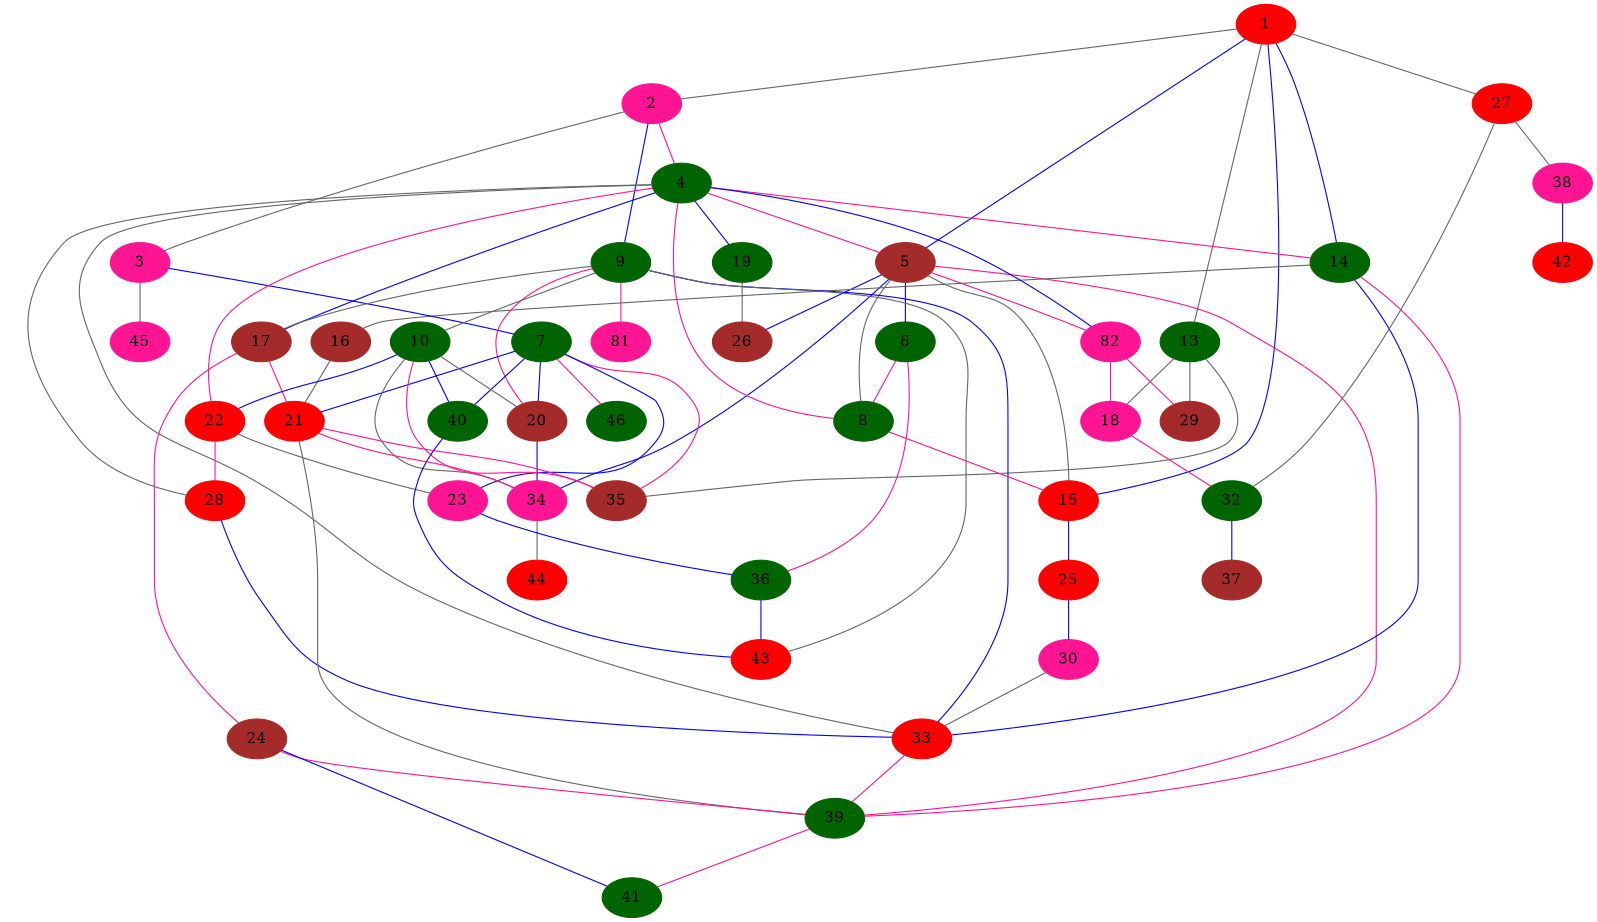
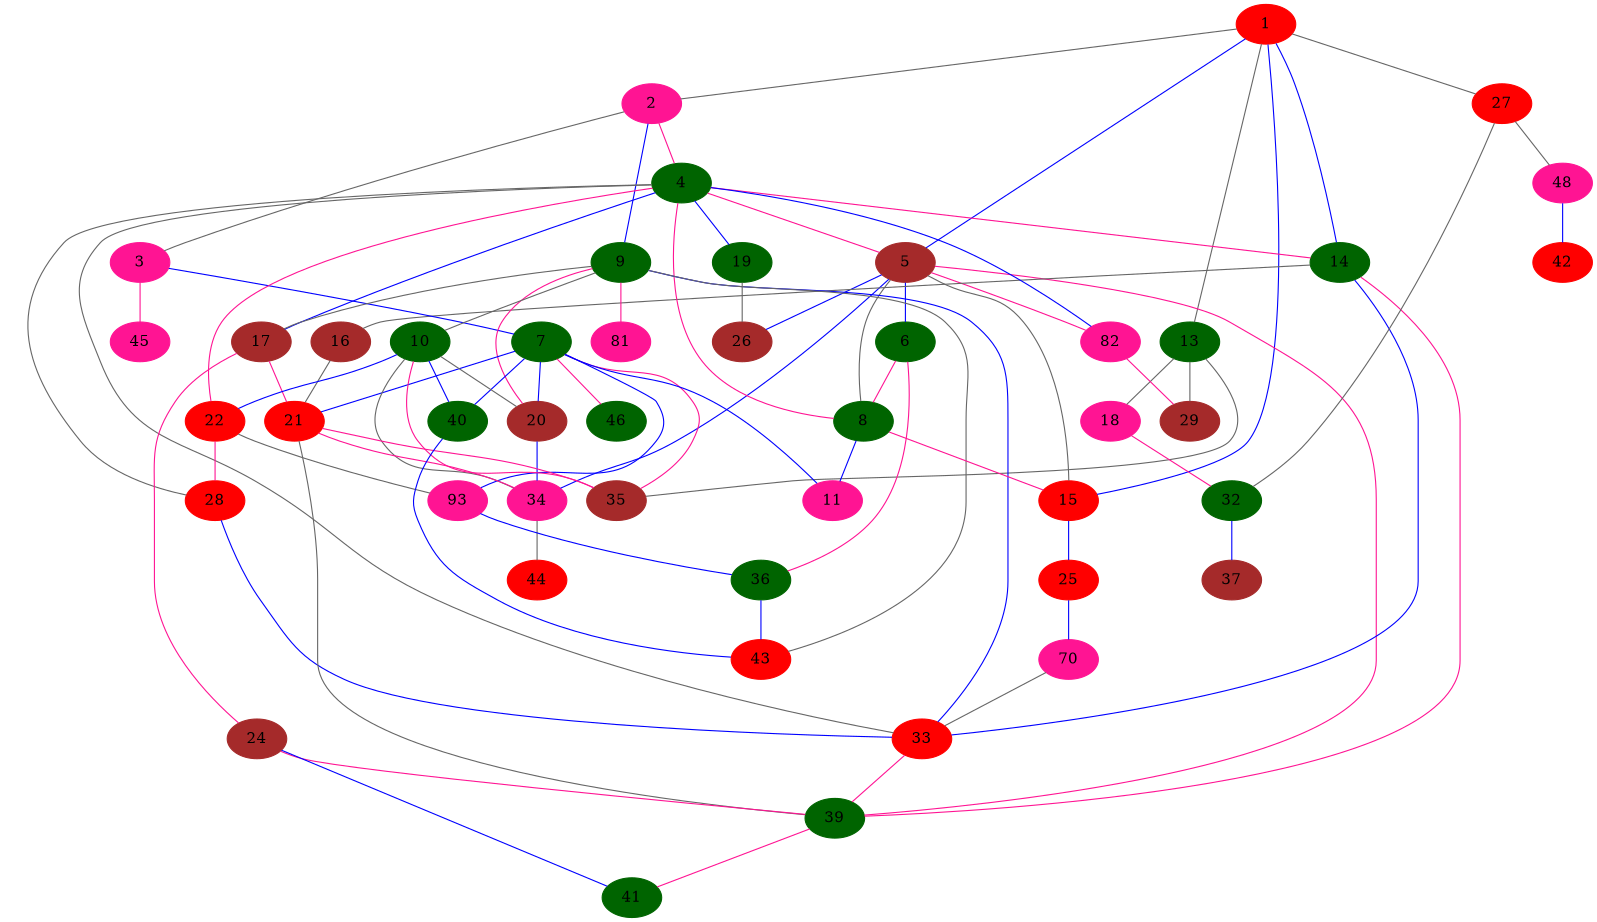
node "38": label "38" -> "48"
edge "3" -- "45": color gray40 -> deeppink
edge "82" -- "18": removed
node "23": label "23" -> "93"
node "11": added
node "30": label "30" -> "70"
